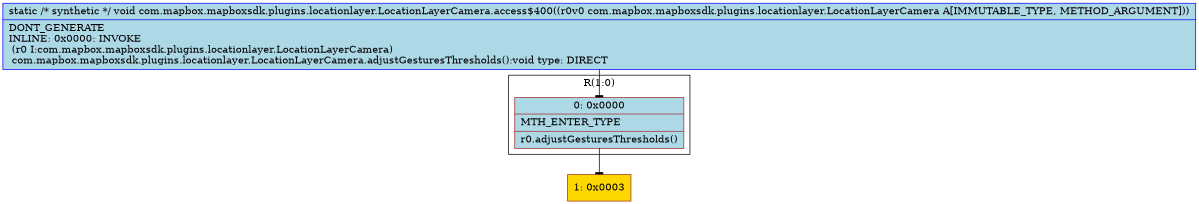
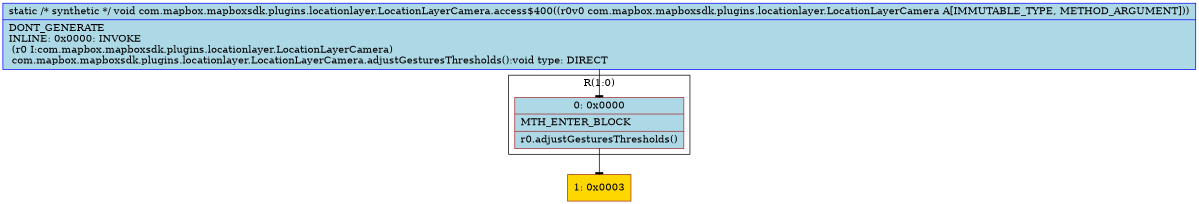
node "0: 0x0000": text "MTH_ENTER_TYPE" -> "MTH_ENTER_BLOCK"
